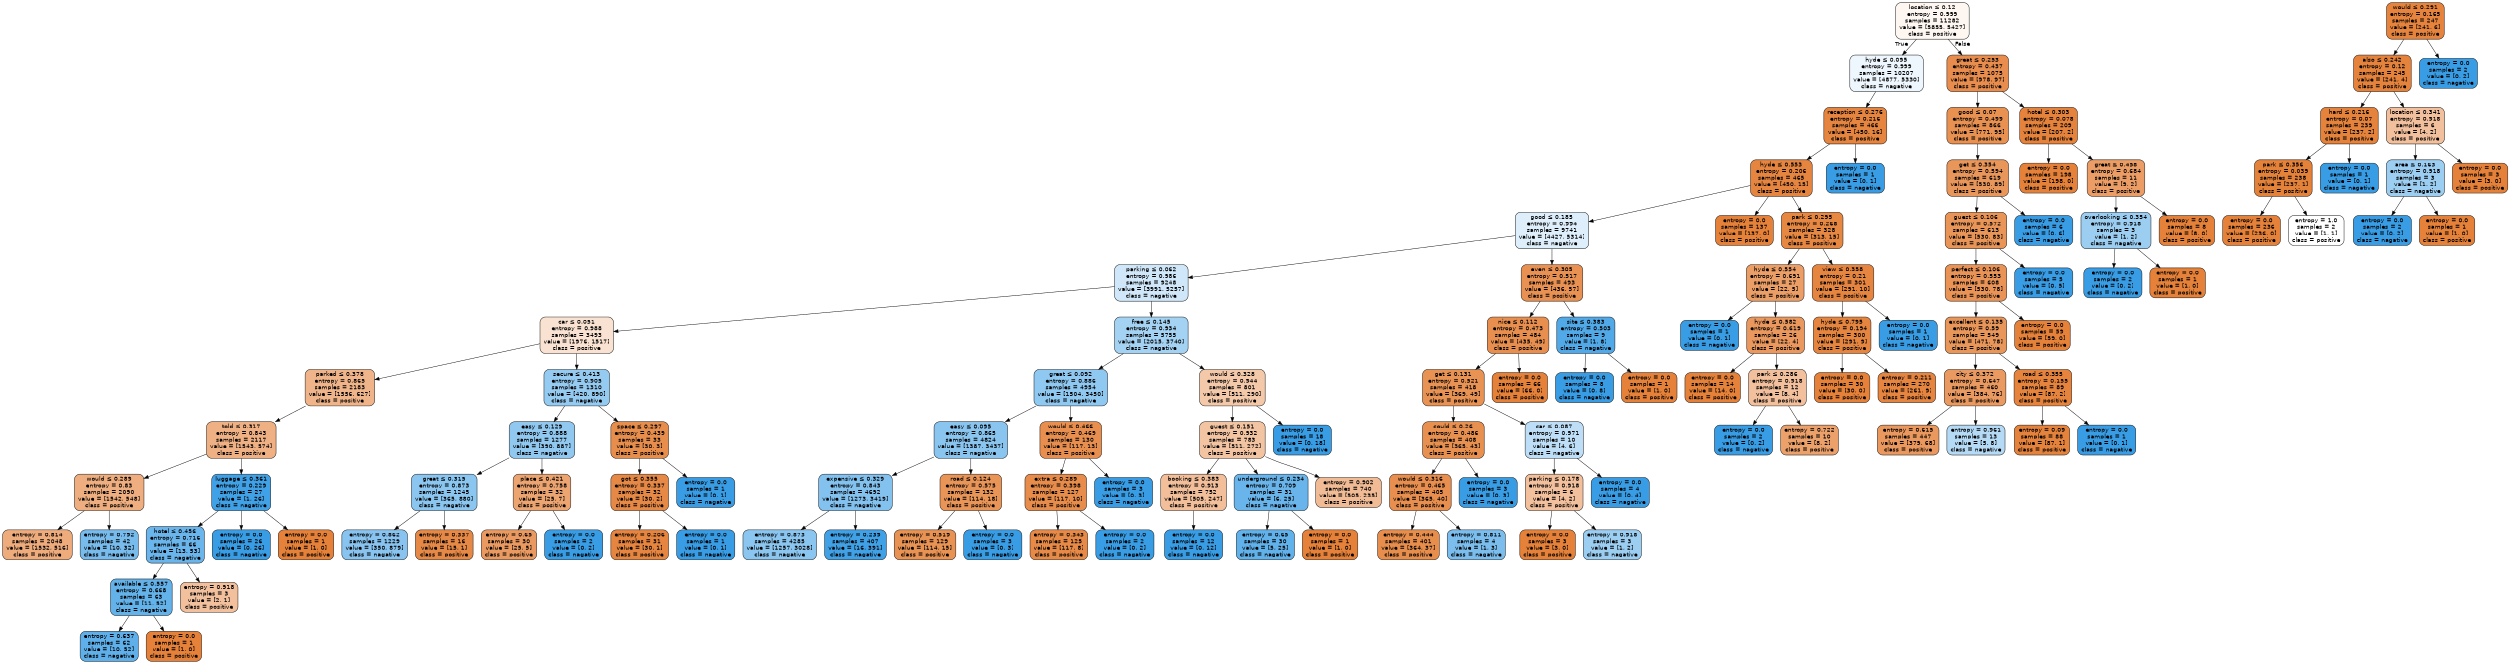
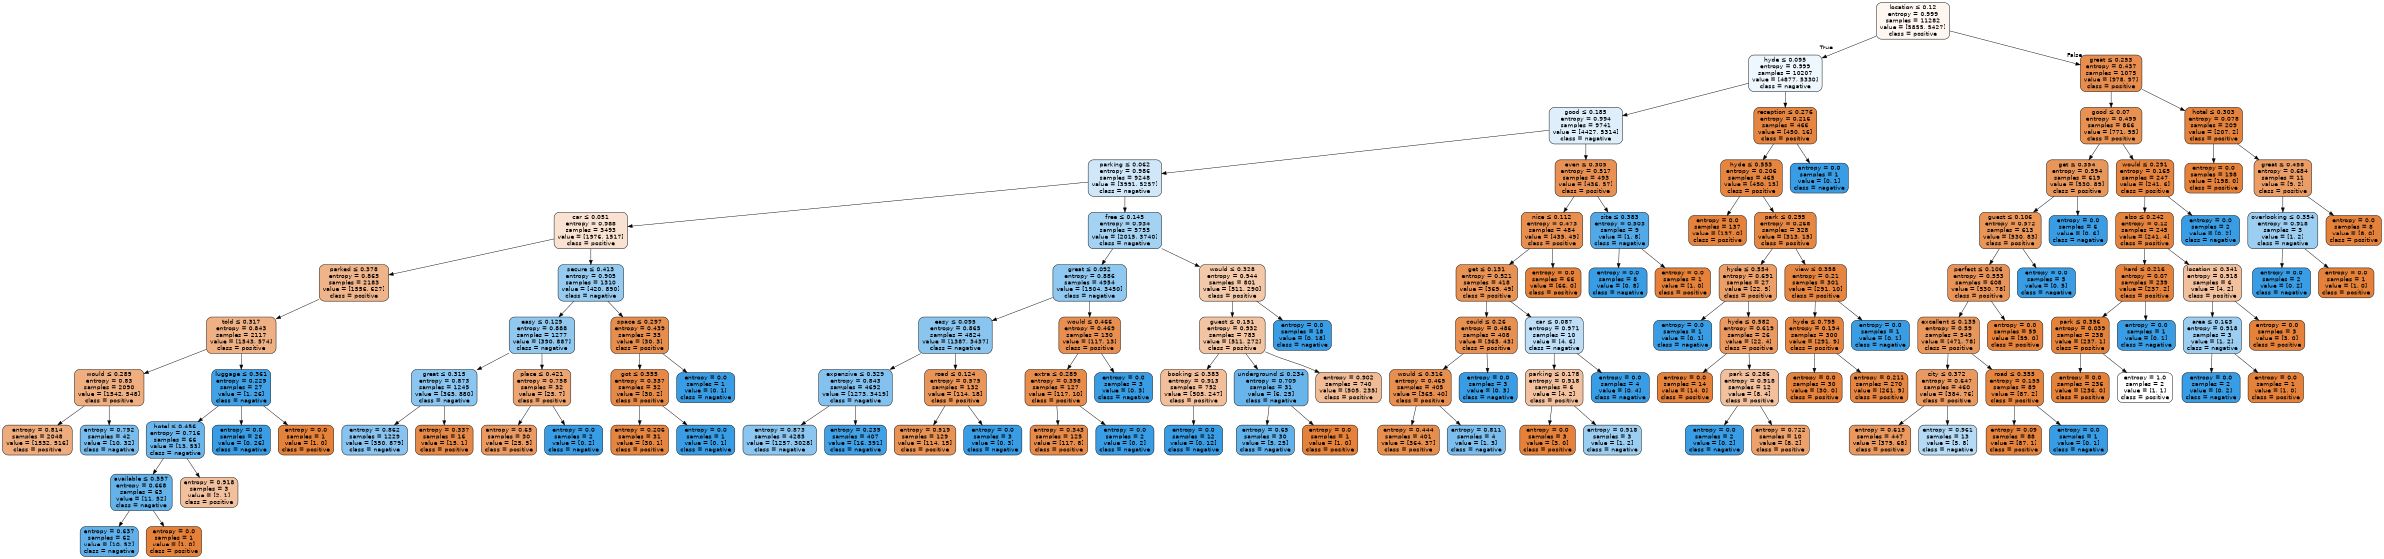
edge "good ≤ 0.07" -> "would ≤ 0.291": added
edge "hyde ≤ 0.553" -> "good ≤ 0.185": now "hyde ≤ 0.095" -> "good ≤ 0.185"
